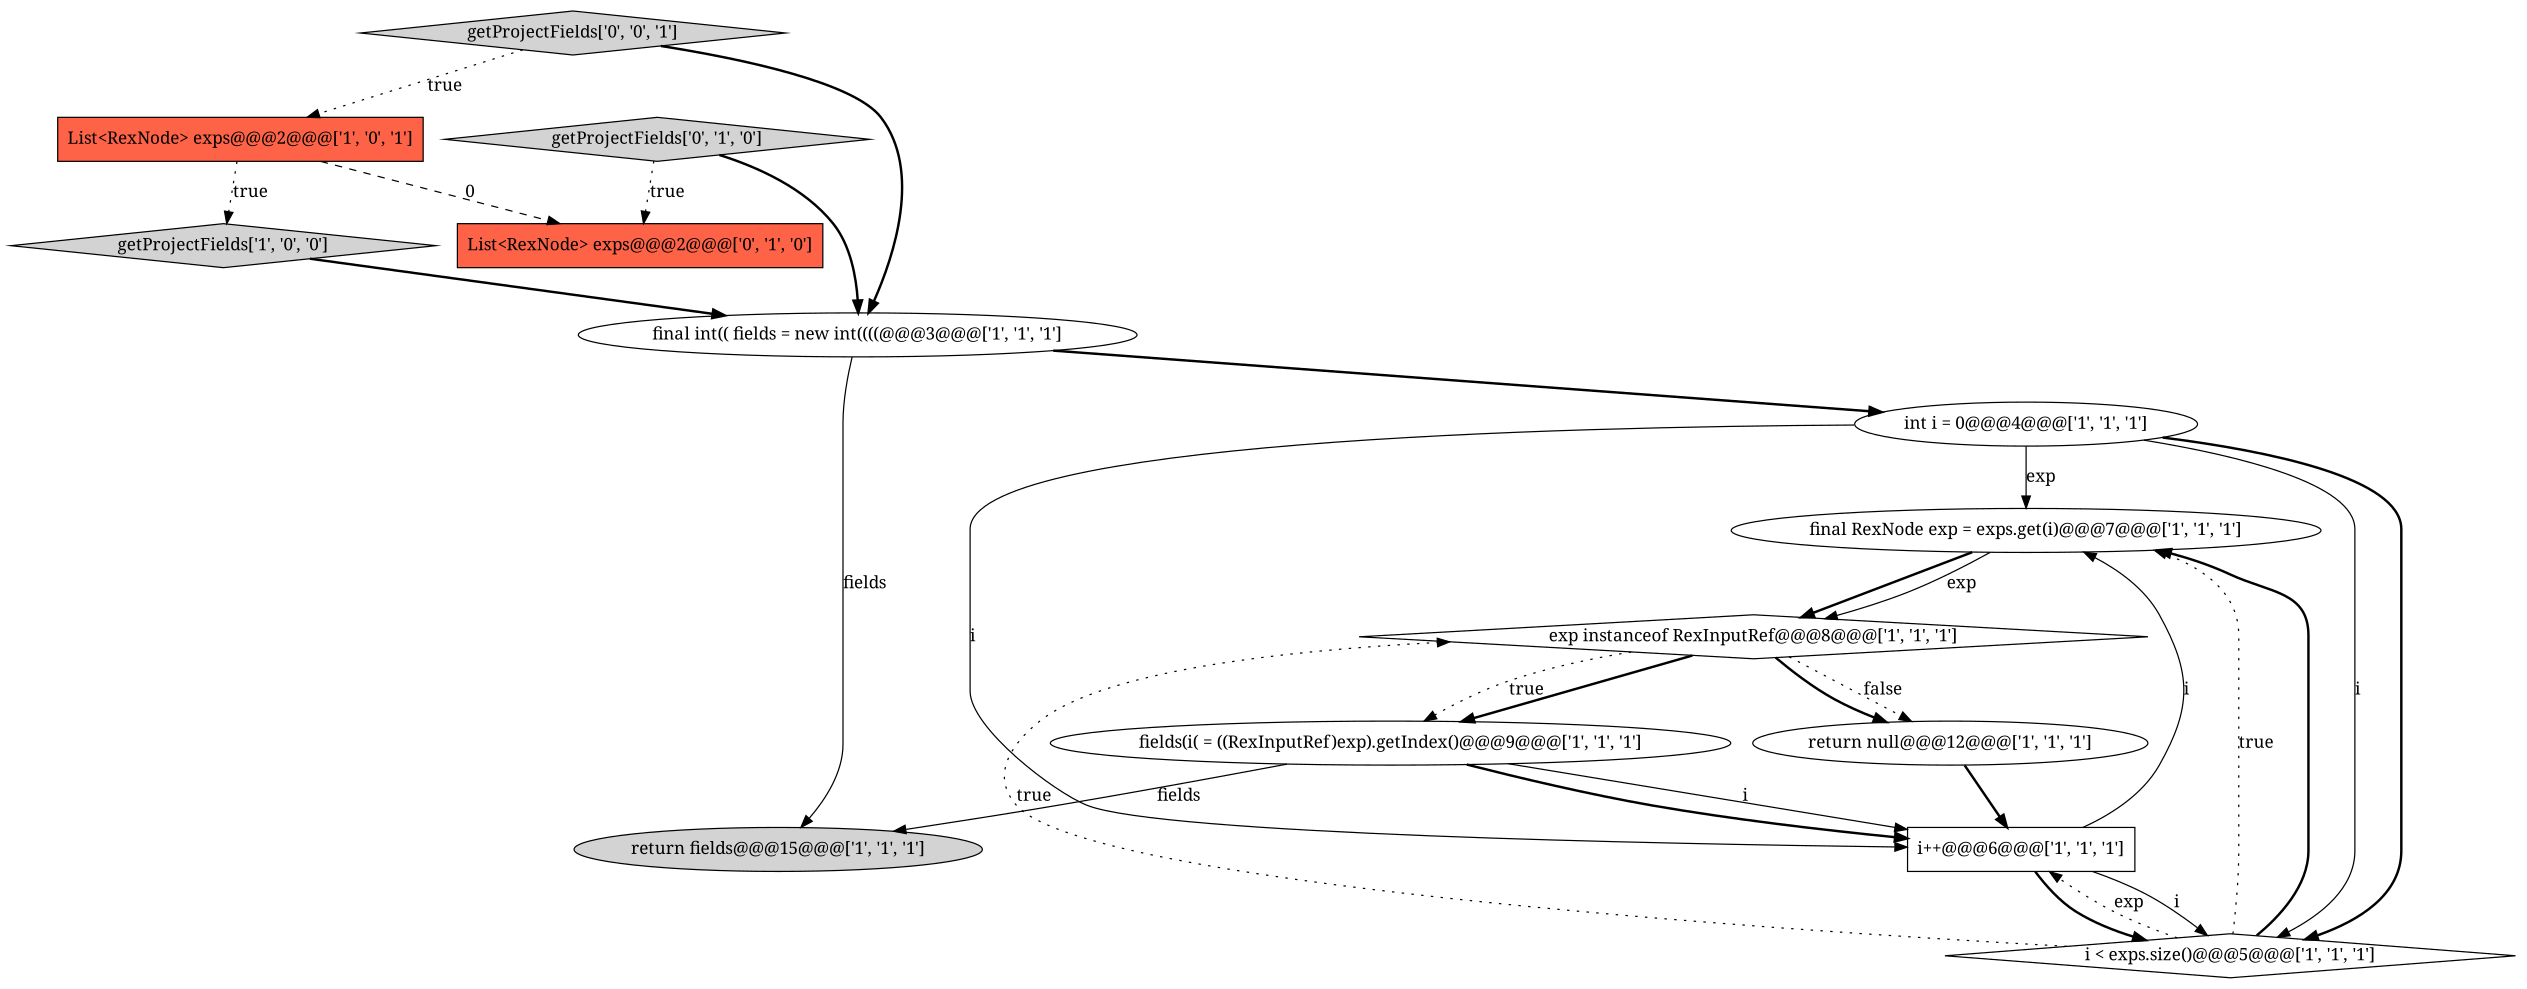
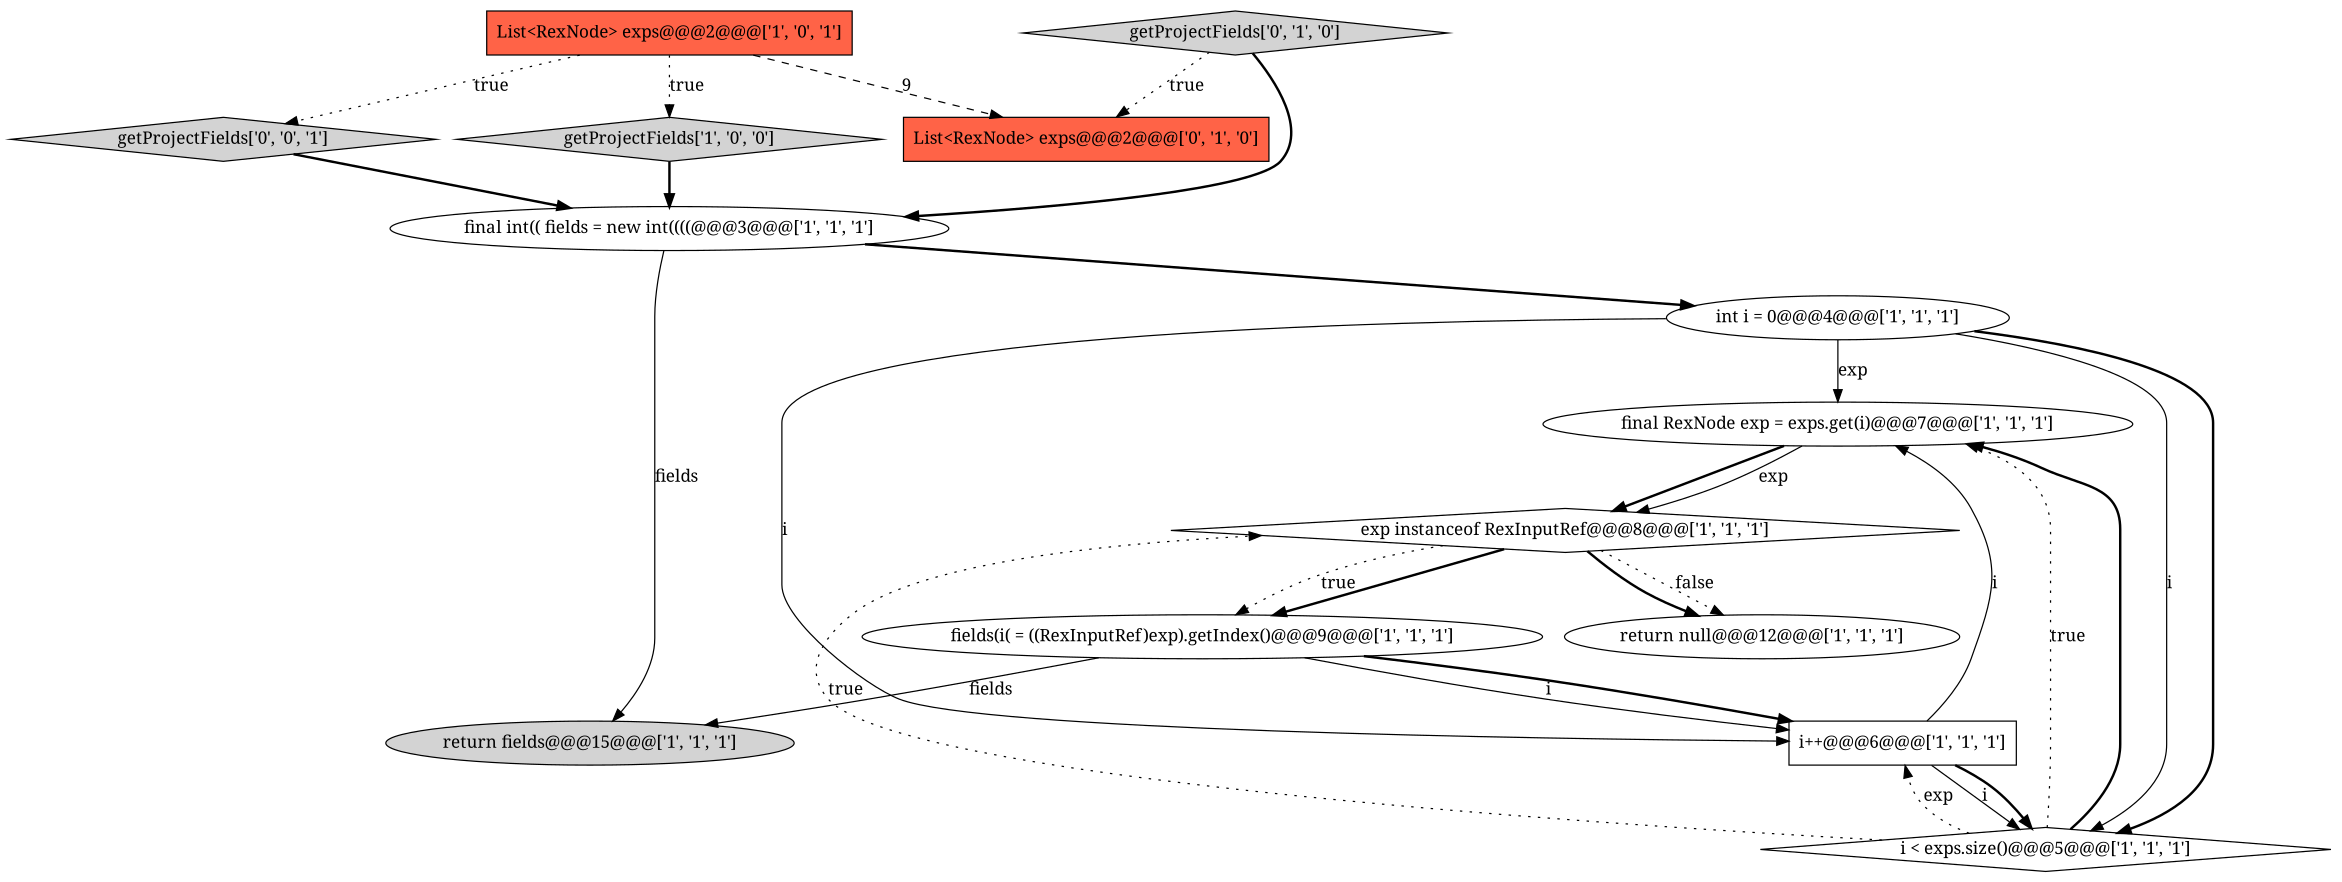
edge "getProjectFields['0', '0', '1']" -> "List<RexNode> exps@@@2@@@['1', '0', '1']": reversed
edge "List<RexNode> exps@@@2@@@['1', '0', '1']" -> "List<RexNode> exps@@@2@@@['0', '1', '0']": label "0" -> "9"
edge "return null@@@12@@@['1', '1', '1']" -> "i++@@@6@@@['1', '1', '1']": removed
